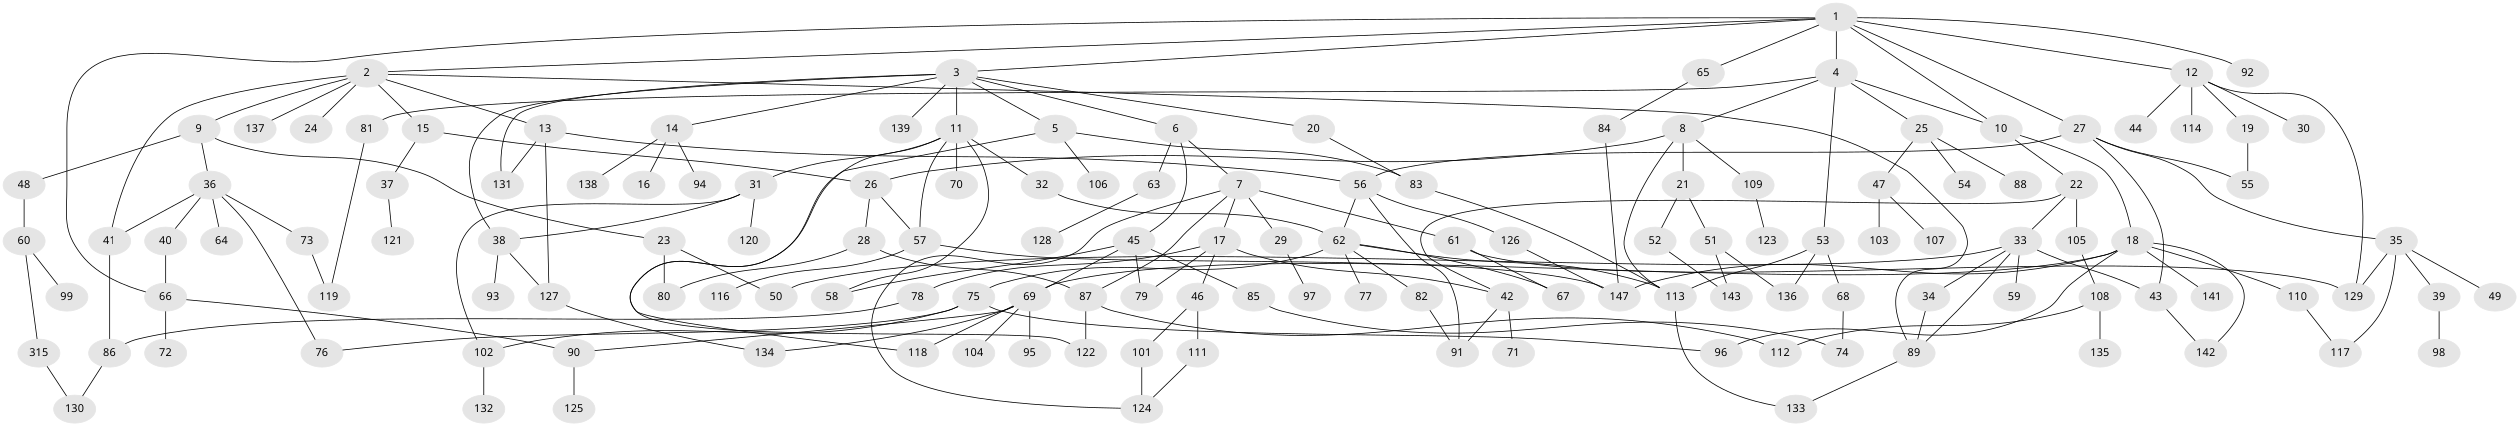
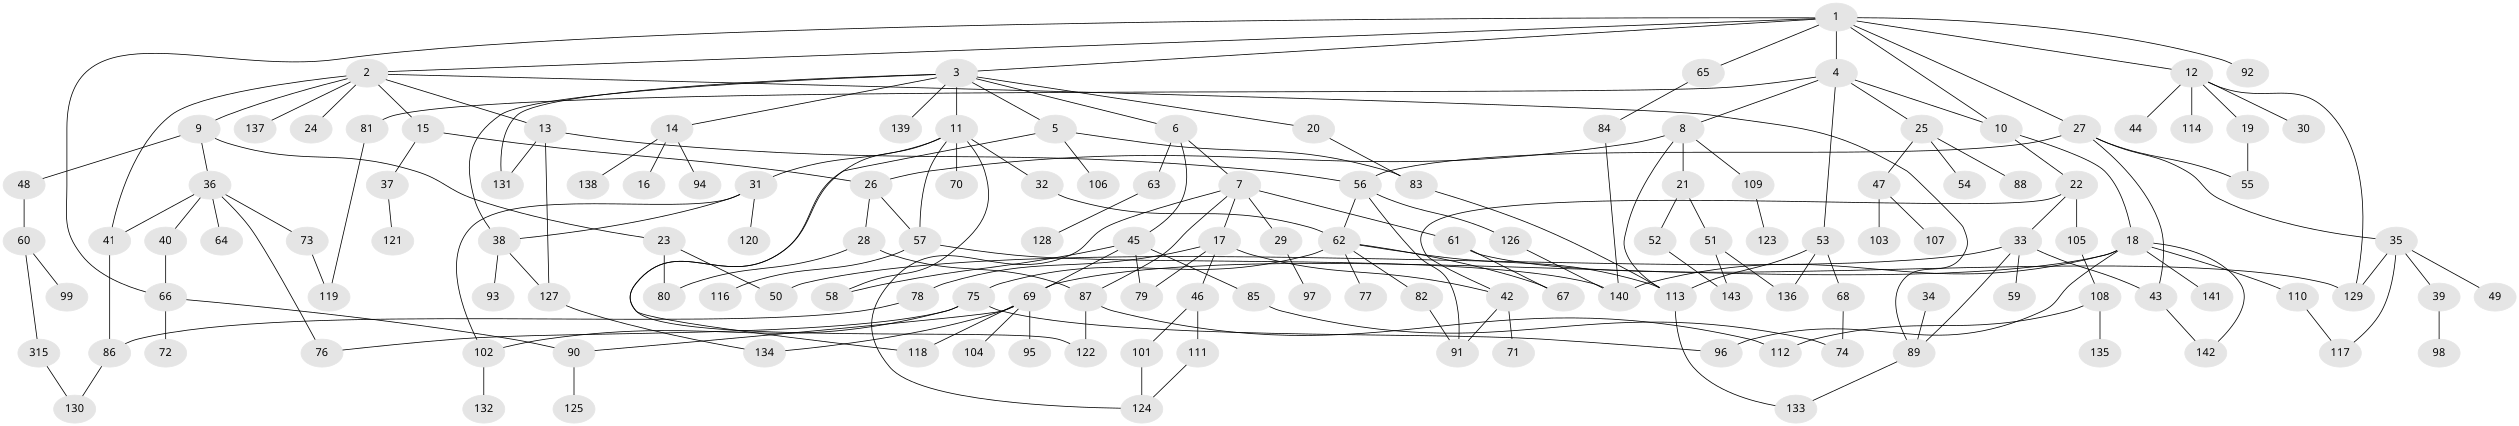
edge "33" -- "34": removed
node "147": label "147" -> "140"
